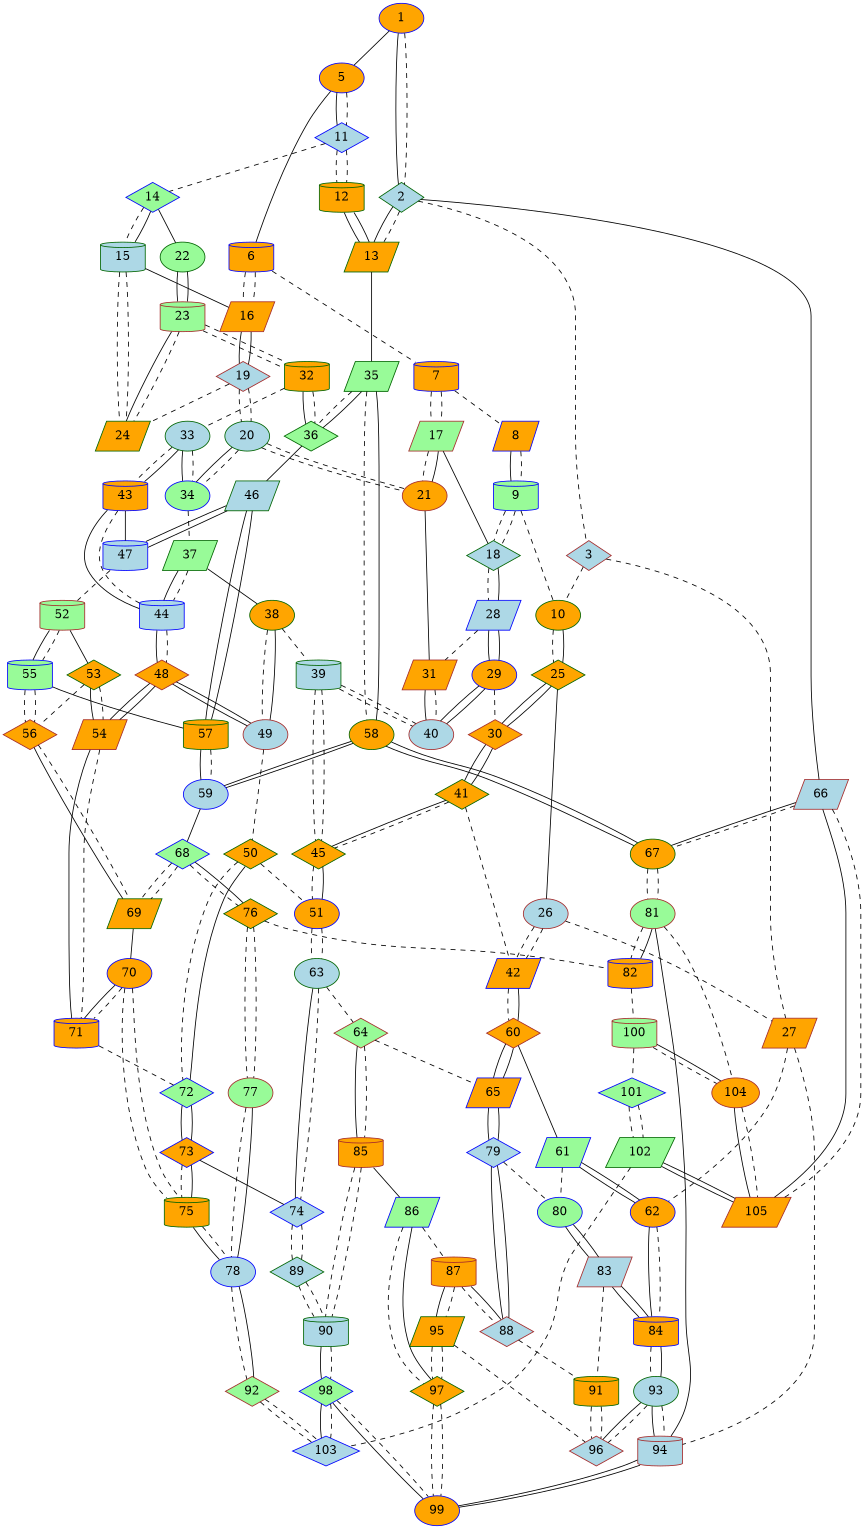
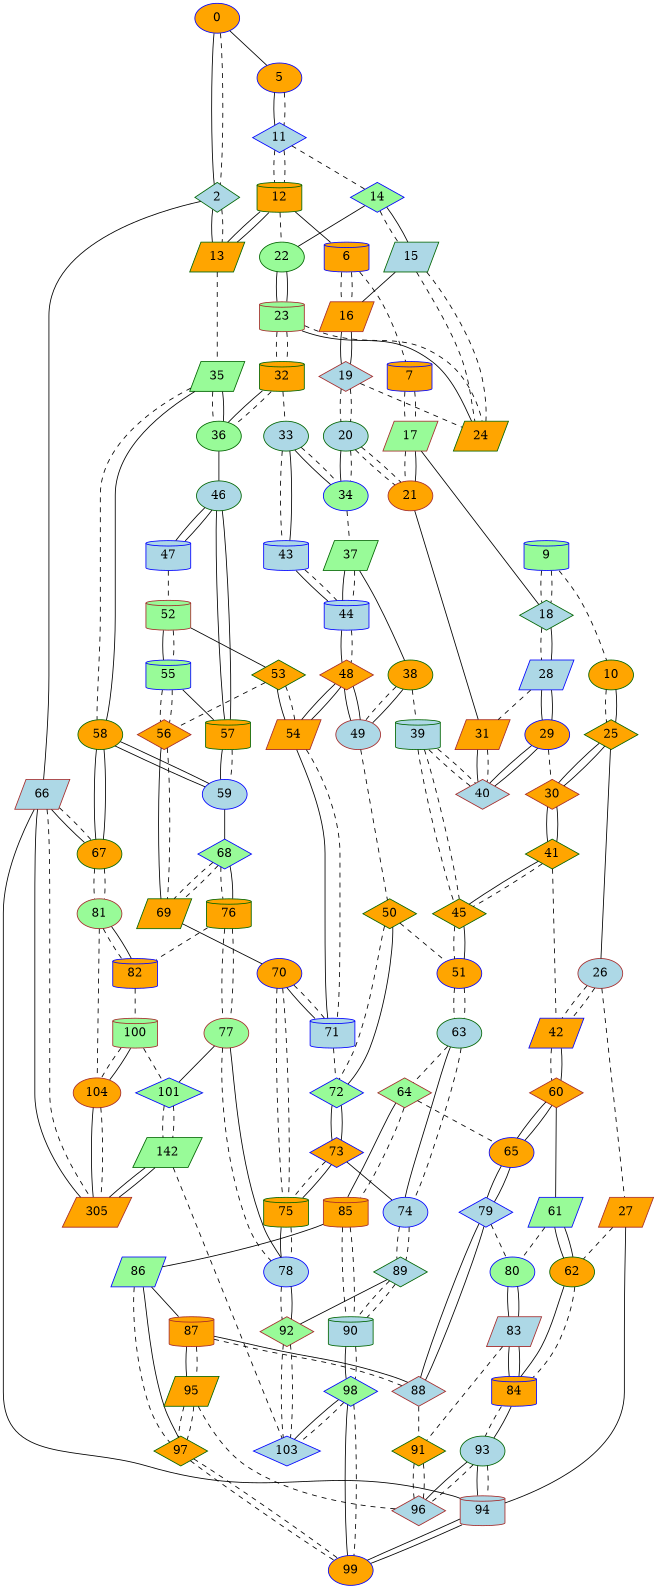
node "1": label "1" -> "0"
edge "5" -- "6": now "12" -- "6"
edge "12" -- "22": added
node "15": shape cylinder -> parallelogram
edge "13" -- "35": style solid -> dashed
node "36": shape diamond -> ellipse
node "8": removed
node "43": fillcolor orange -> lightblue
node "46": shape parallelogram -> ellipse
edge "43" -- "47": removed
node "3": removed
node "40": shape ellipse -> diamond
node "76": shape diamond -> cylinder
node "71": fillcolor orange -> lightblue
edge "77" -- "101": added
node "65": shape parallelogram -> ellipse
node "102": label "102" -> "142"
edge "81" -- "94": now "66" -- "94"
node "74": shape diamond -> ellipse
node "62": color blue -> darkgreen
node "105": label "105" -> "305"
edge "86" -- "87": style dashed -> solid
edge "27" -- "94": style dashed -> solid
edge "89" -- "92": added
node "91": shape cylinder -> diamond
